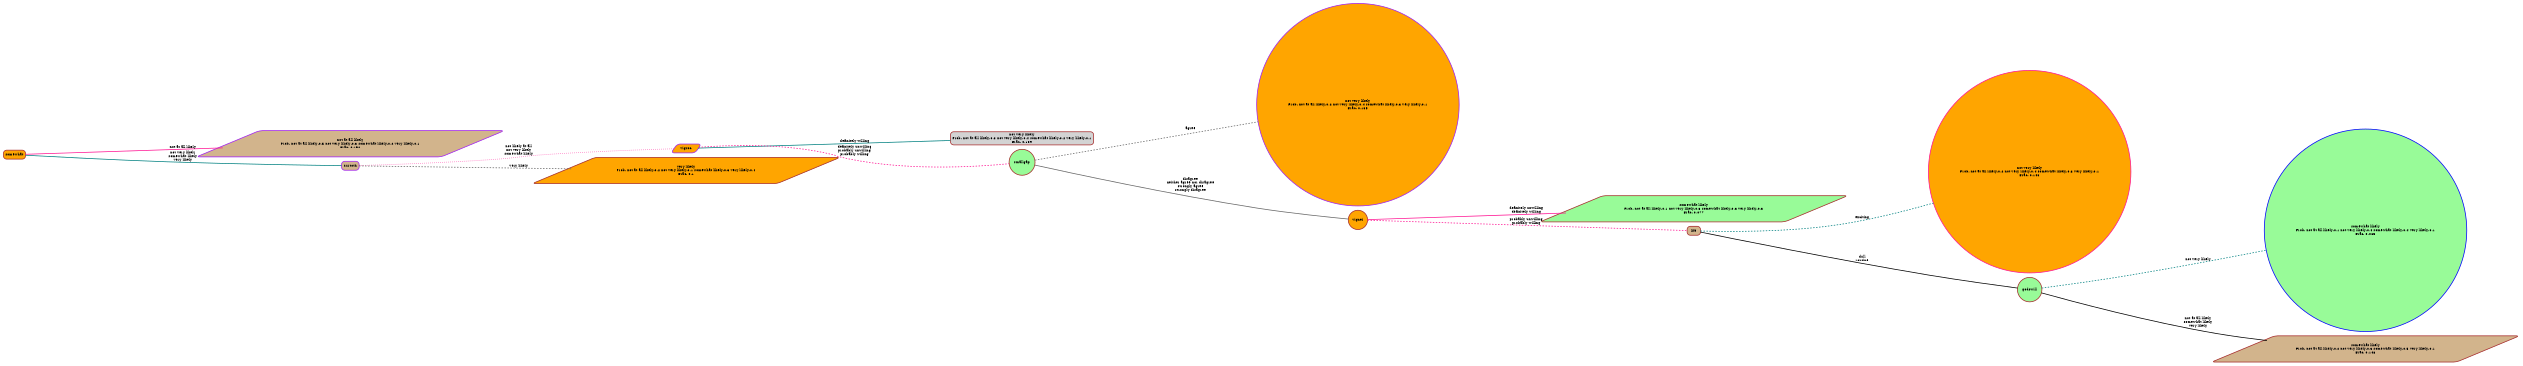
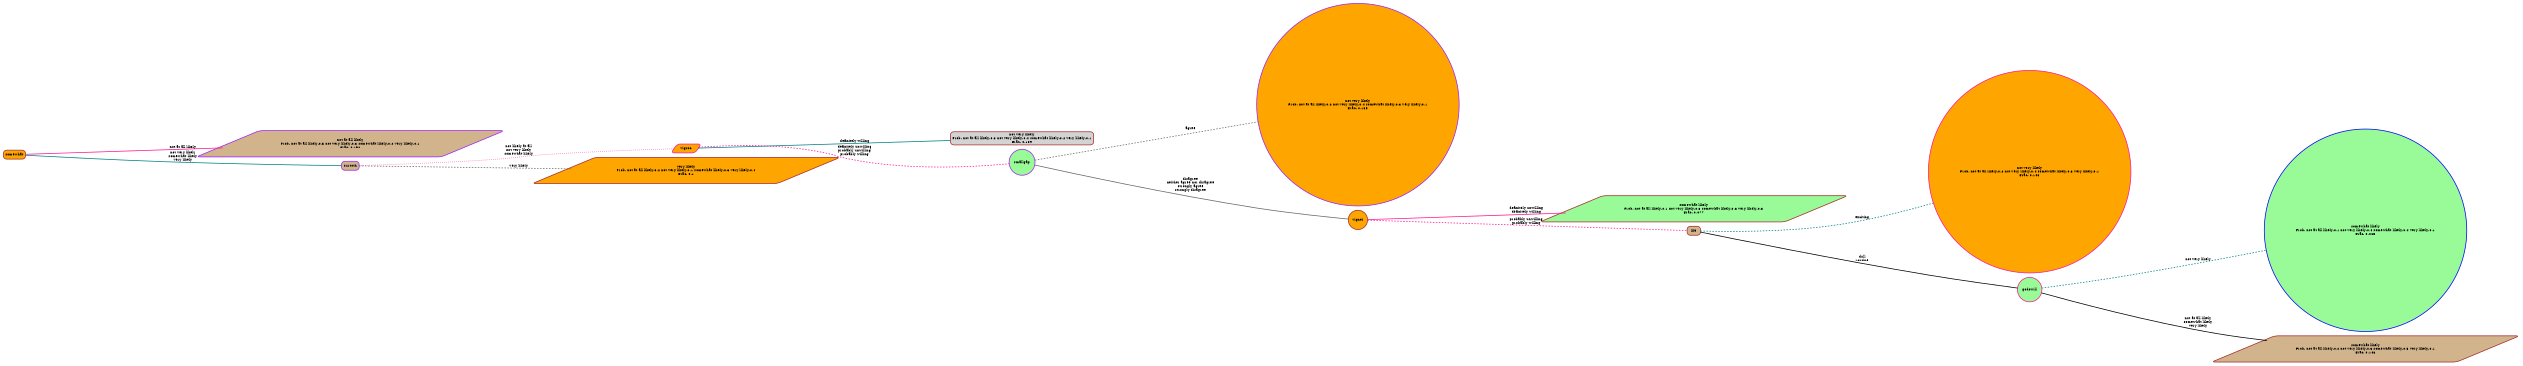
node "vigsoc": color purple -> deeppink
node "smallgap": color brown -> purple
node "godswill": color brown -> deeppink
